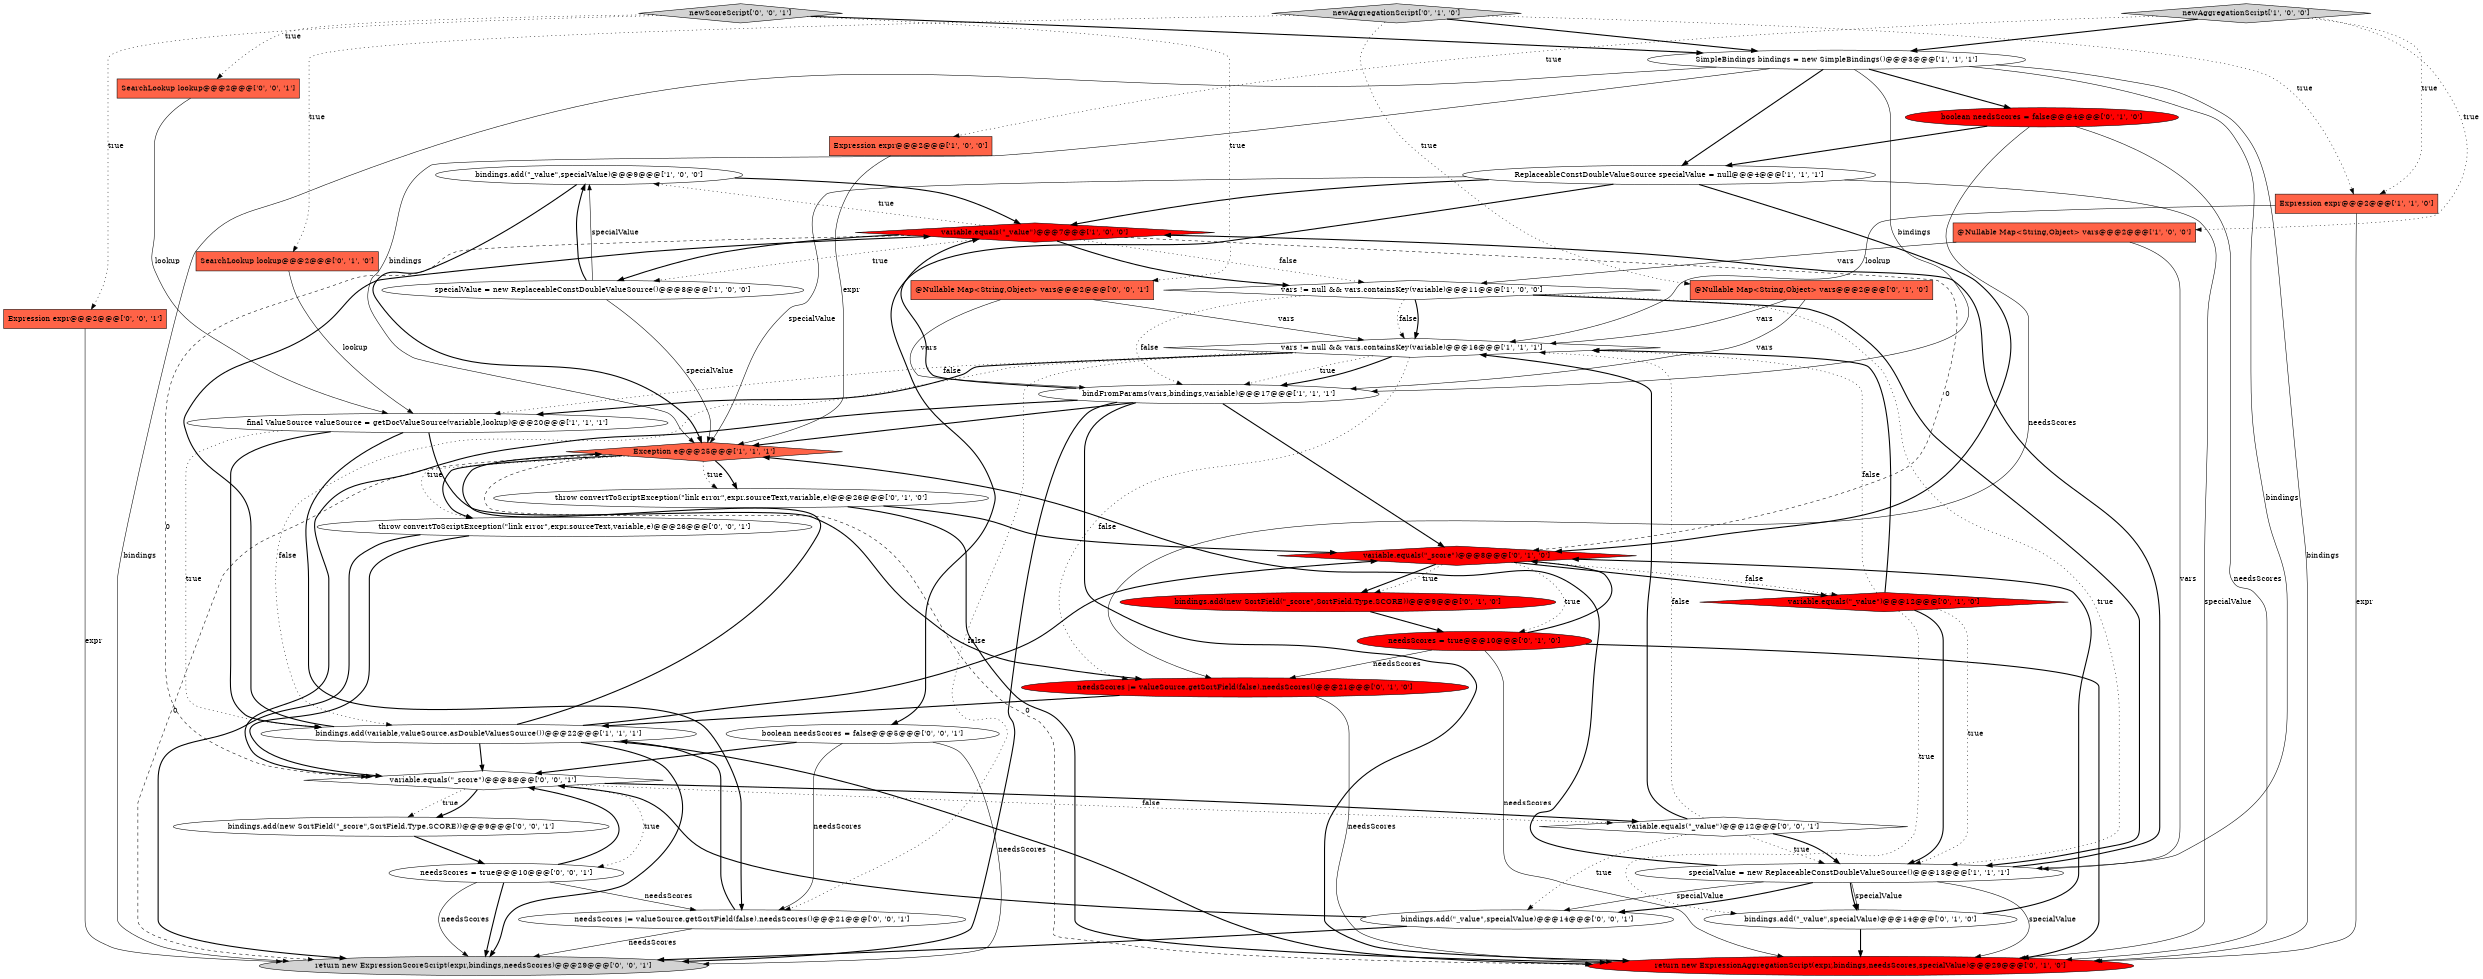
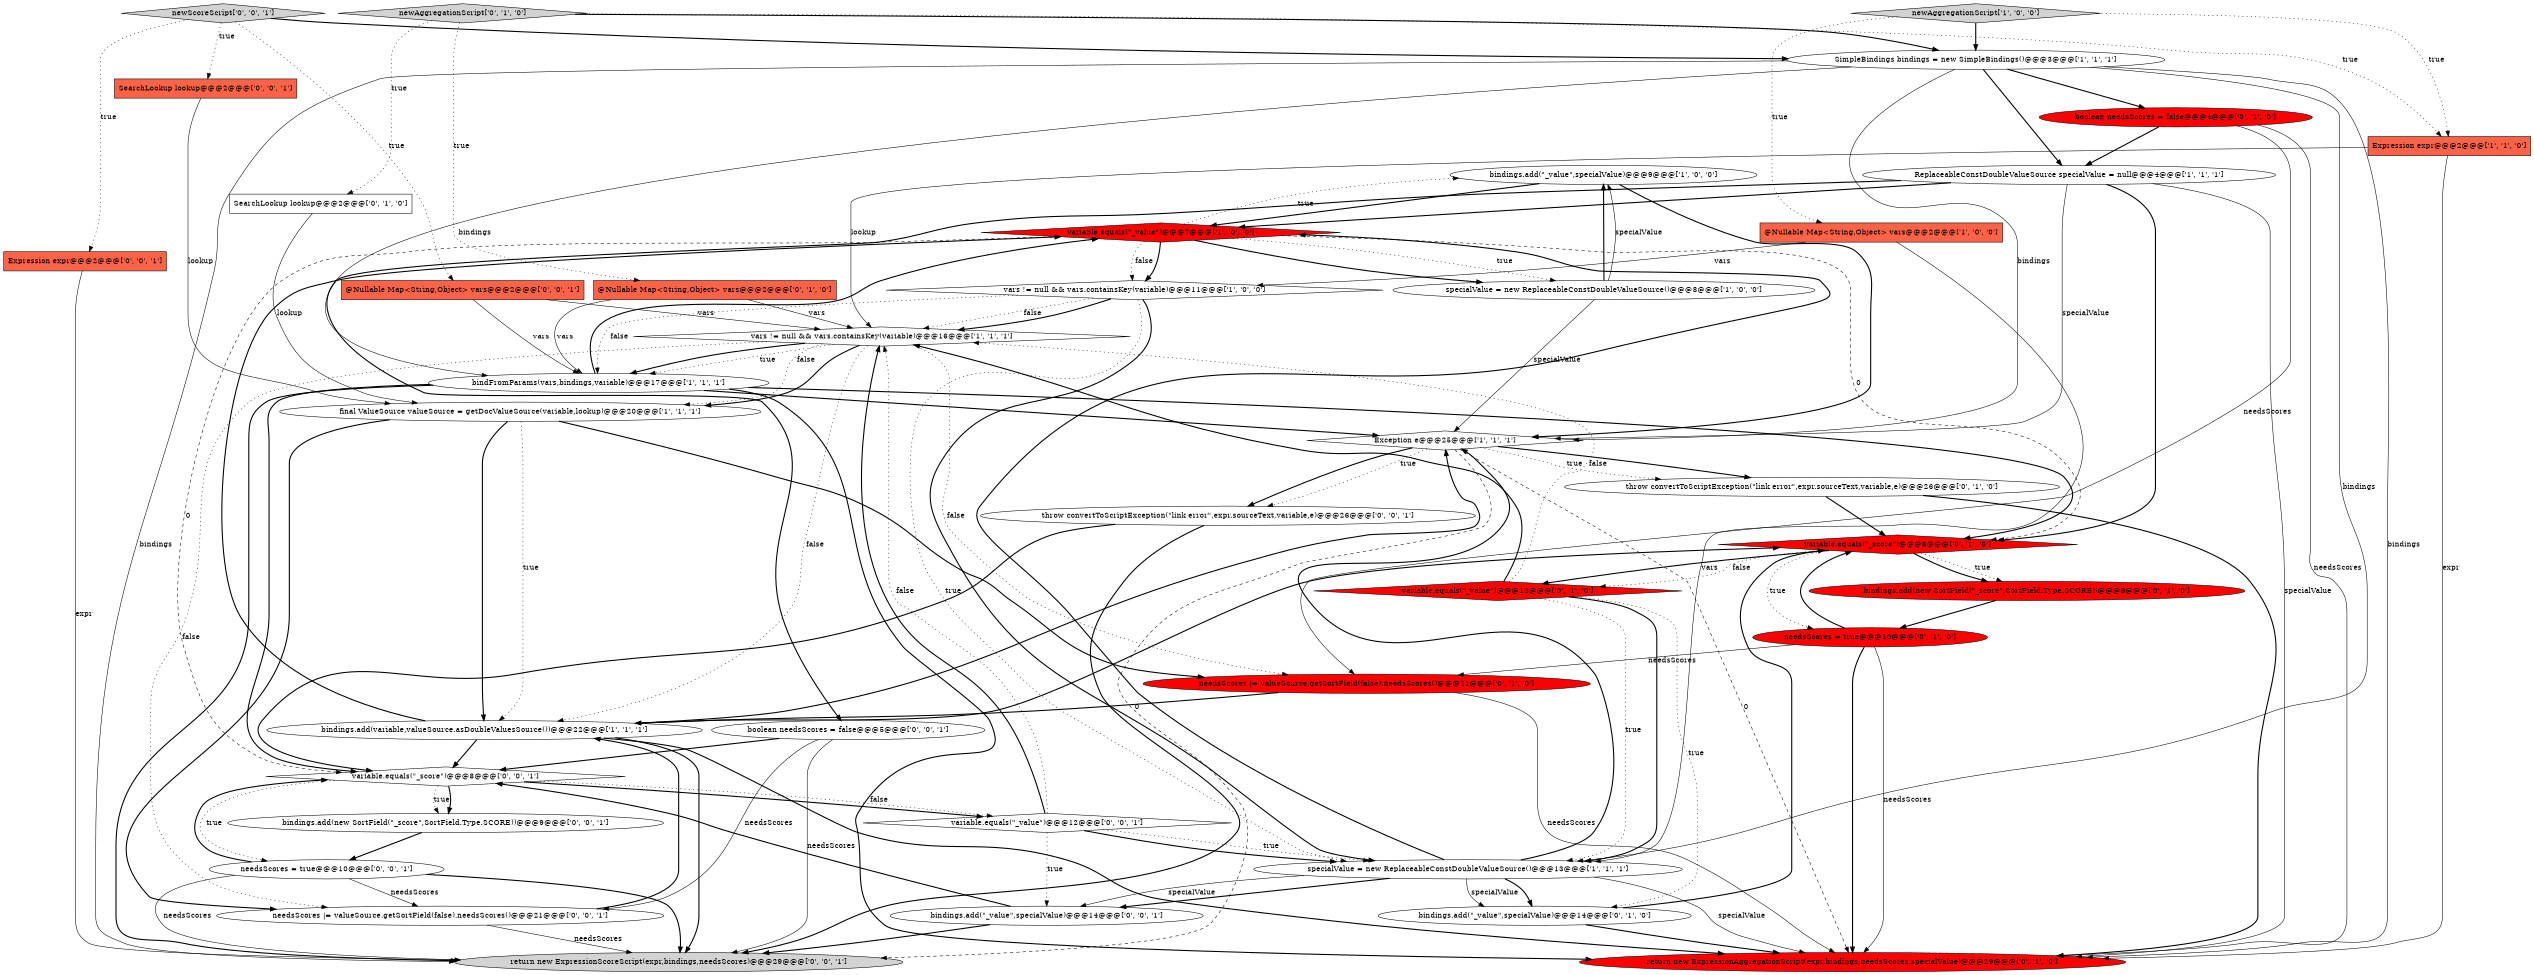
node "Expression expr@@@2@@@['1', '0', '0']": removed
node "SearchLookup lookup@@@2@@@['0', '1', '0']": fillcolor tomato -> white
node "Exception e@@@25@@@['1', '1', '1']": fillcolor tomato -> white
